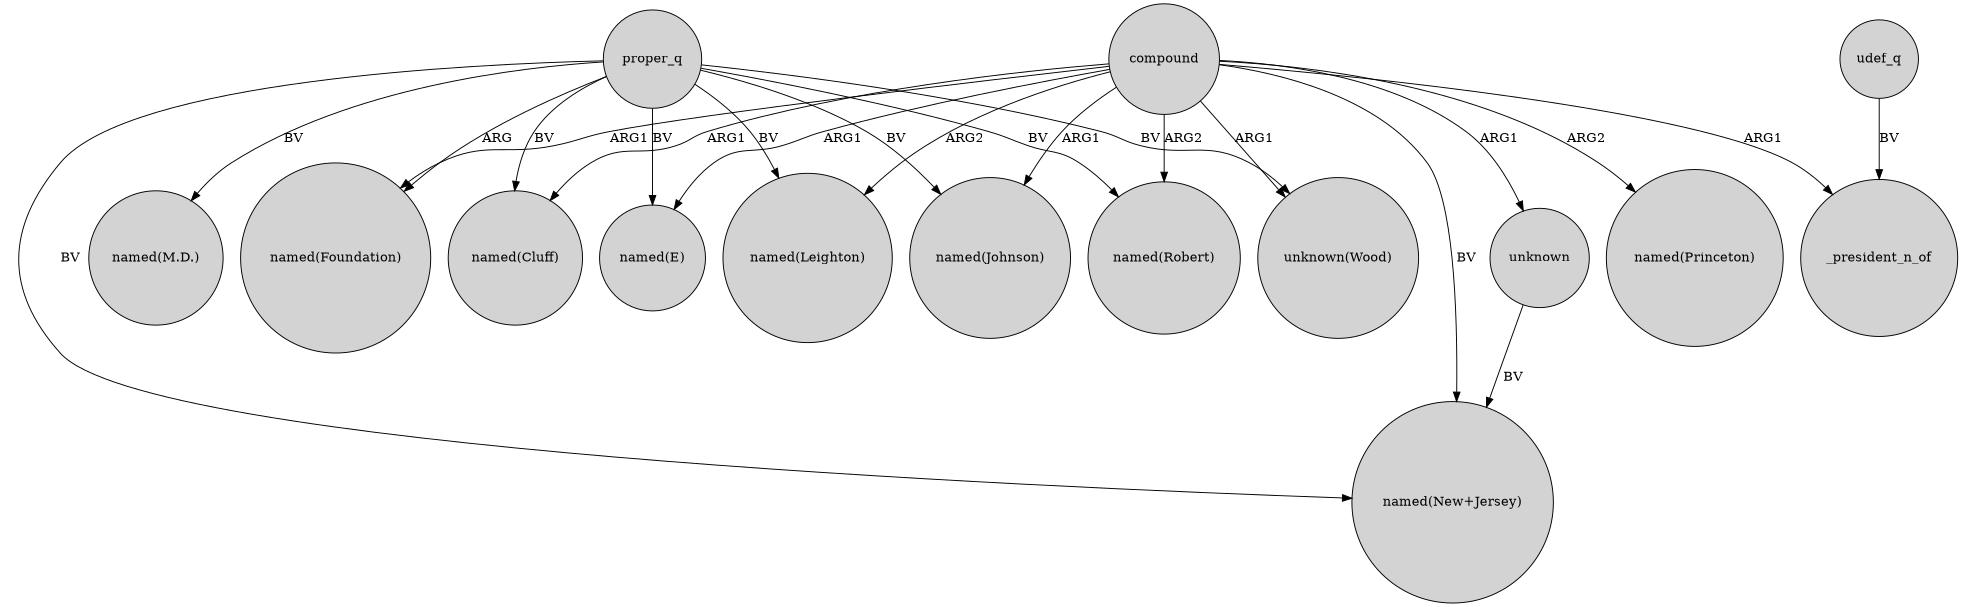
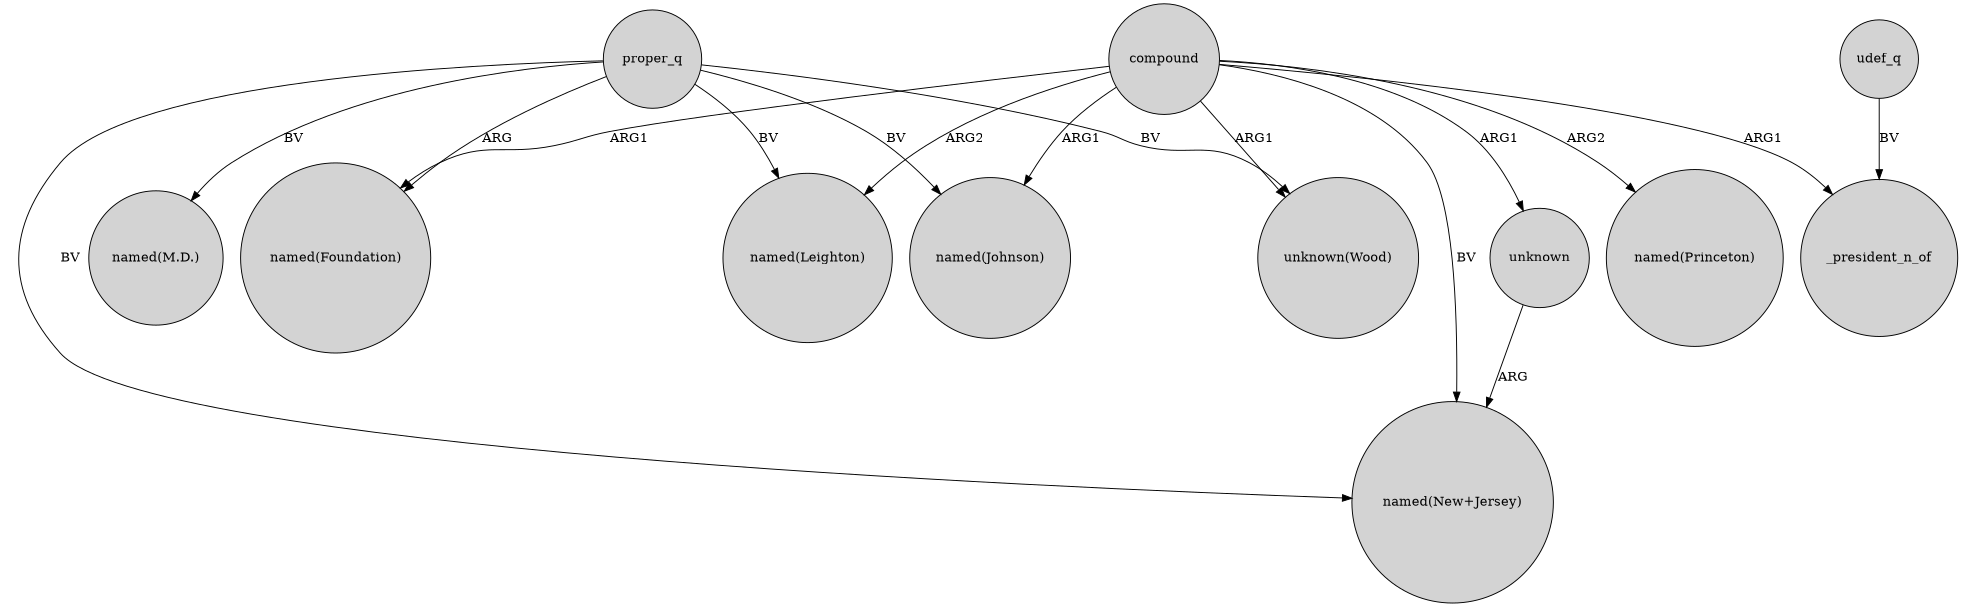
node "named(Cluff)": removed
node "named(E)": removed
node "named(Robert)": removed
edge "unknown" -> "named(New+Jersey)": label "BV" -> "ARG"
